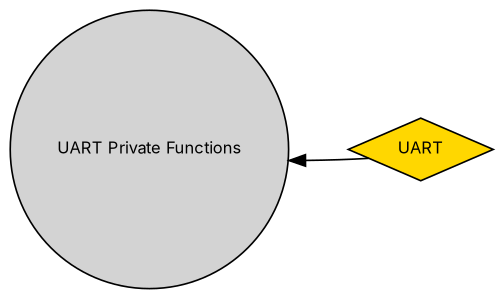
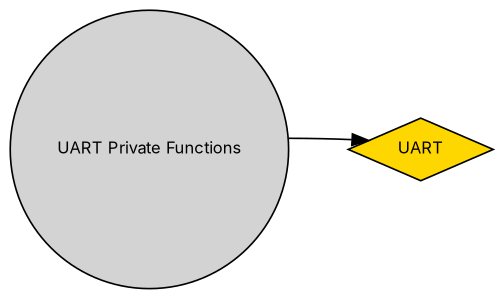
edge "UART" -> "UART Private Functions": reversed
